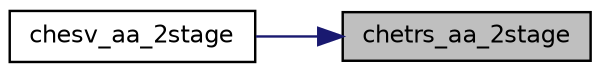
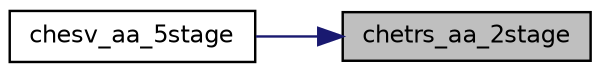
node "chesv_aa_2stage": label "chesv_aa_2stage" -> "chesv_aa_5stage"
